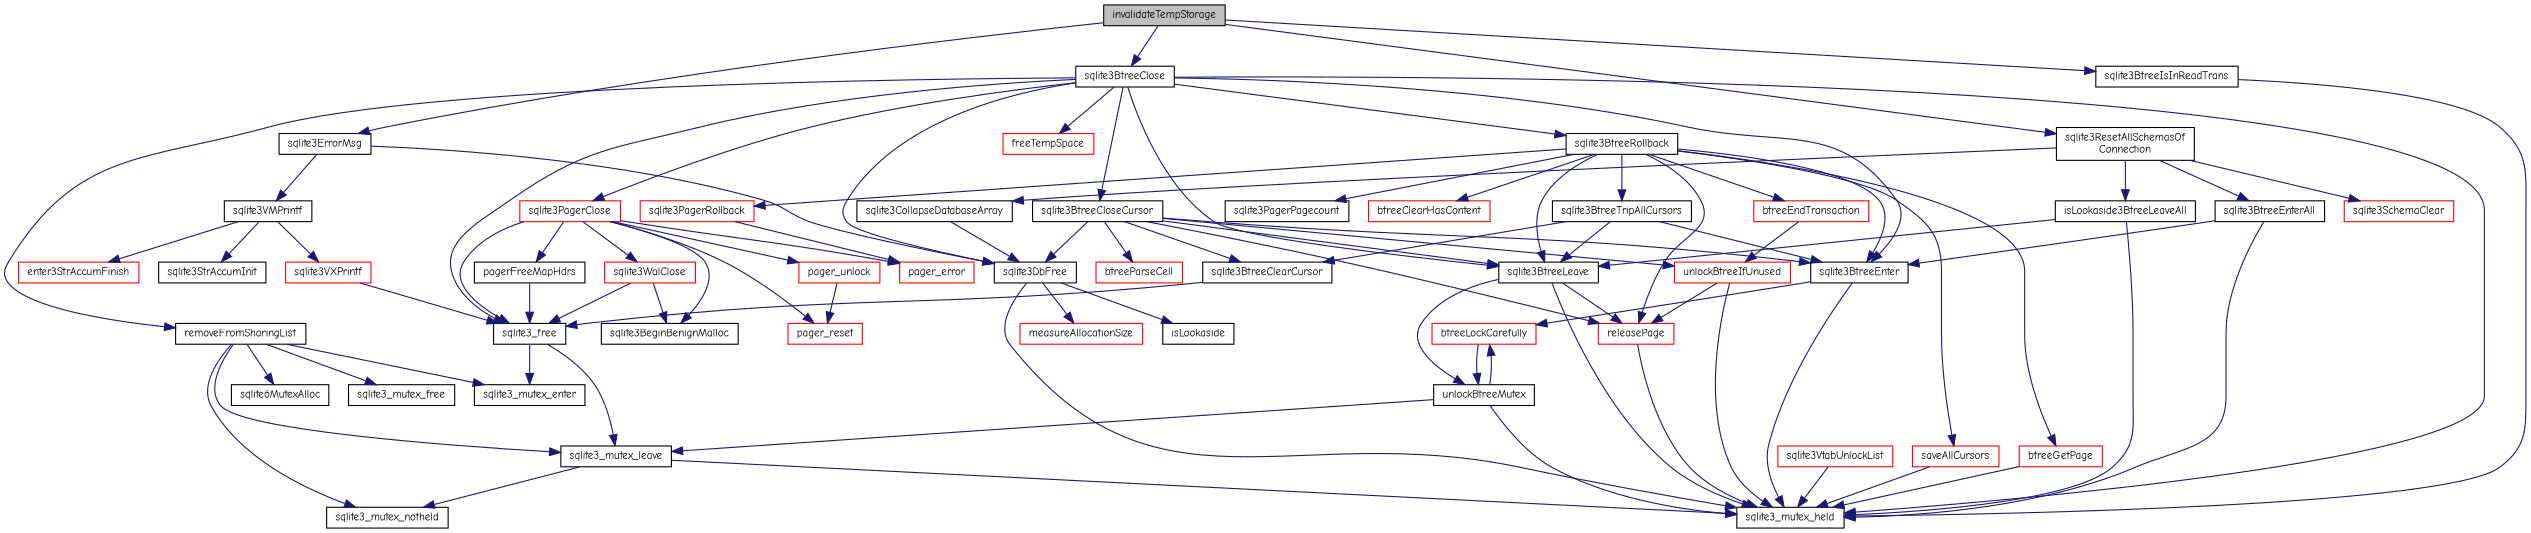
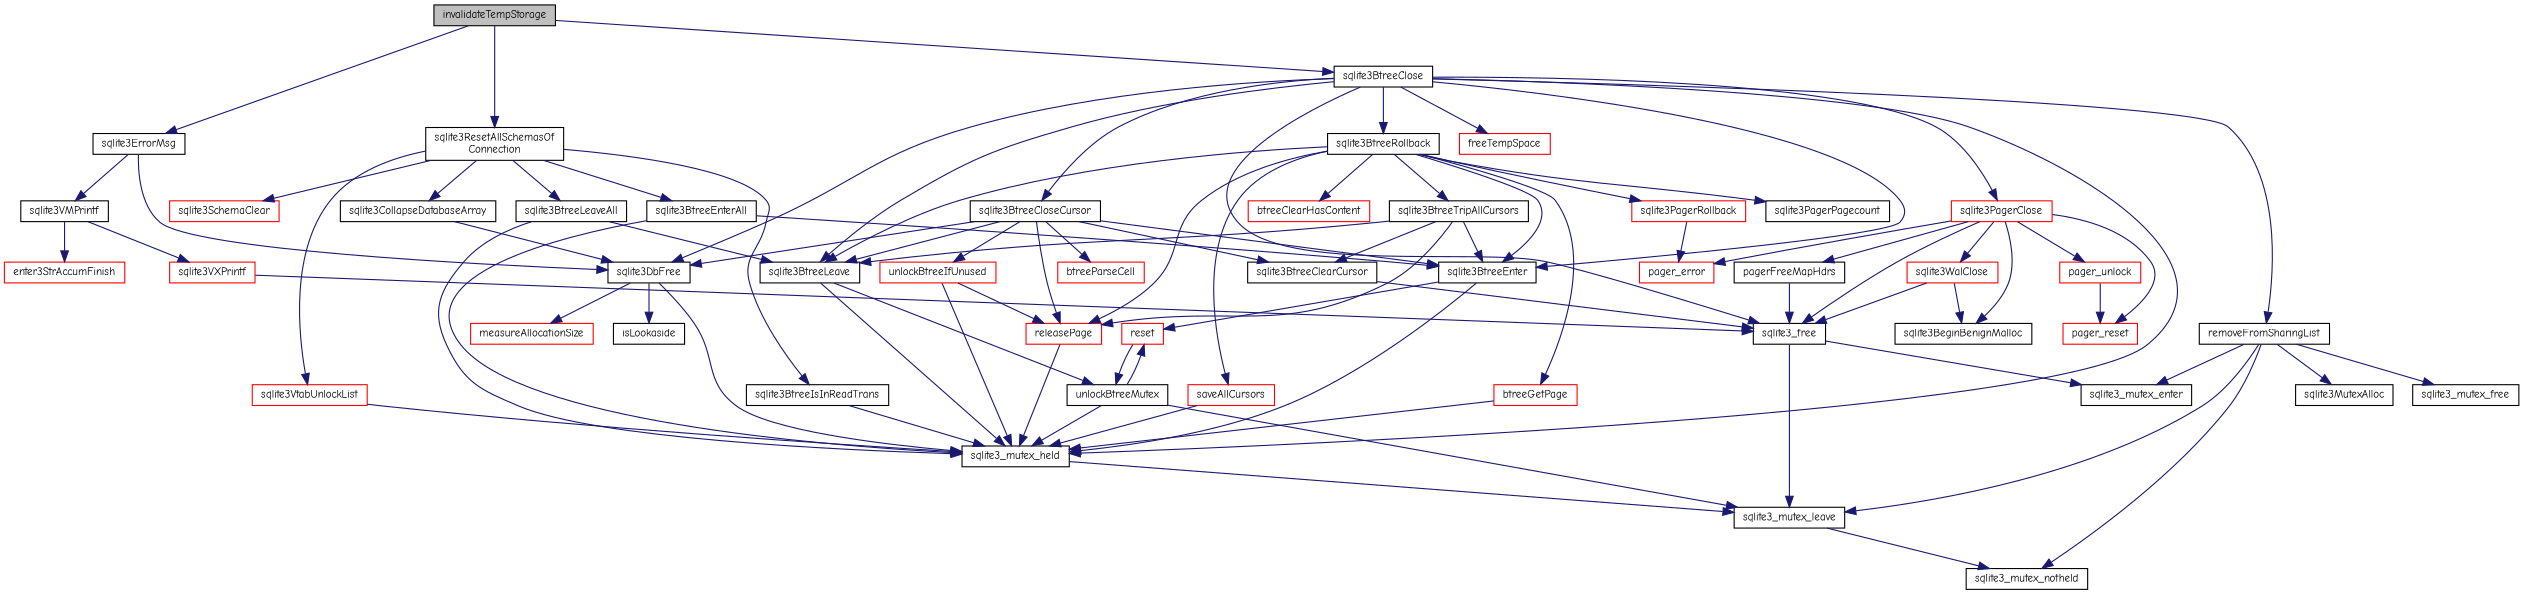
edge "invalidateTempStorage" -> "sqlite3BtreeIsInReadTrans": now "sqlite3ResetAllSchemasOf Connection" -> "sqlite3BtreeIsInReadTrans"
node "btreeEndTransaction": removed
node "isLookaside3BtreeLeaveAll": label "isLookaside3BtreeLeaveAll" -> "sqlite3BtreeLeaveAll"
edge "sqlite3ResetAllSchemasOf Connection" -> "sqlite3VtabUnlockList": added
node "sqlite3StrAccumInit": removed
edge "sqlite3BtreeLeave" -> "releasePage": now "sqlite3BtreeTripAllCursors" -> "releasePage"
node "btreeLockCarefully": label "btreeLockCarefully" -> "reset"
node "sqlite6MutexAlloc": label "sqlite6MutexAlloc" -> "sqlite3MutexAlloc"
edge "sqlite3_mutex_leave" -> "sqlite3_mutex_held": reversed
